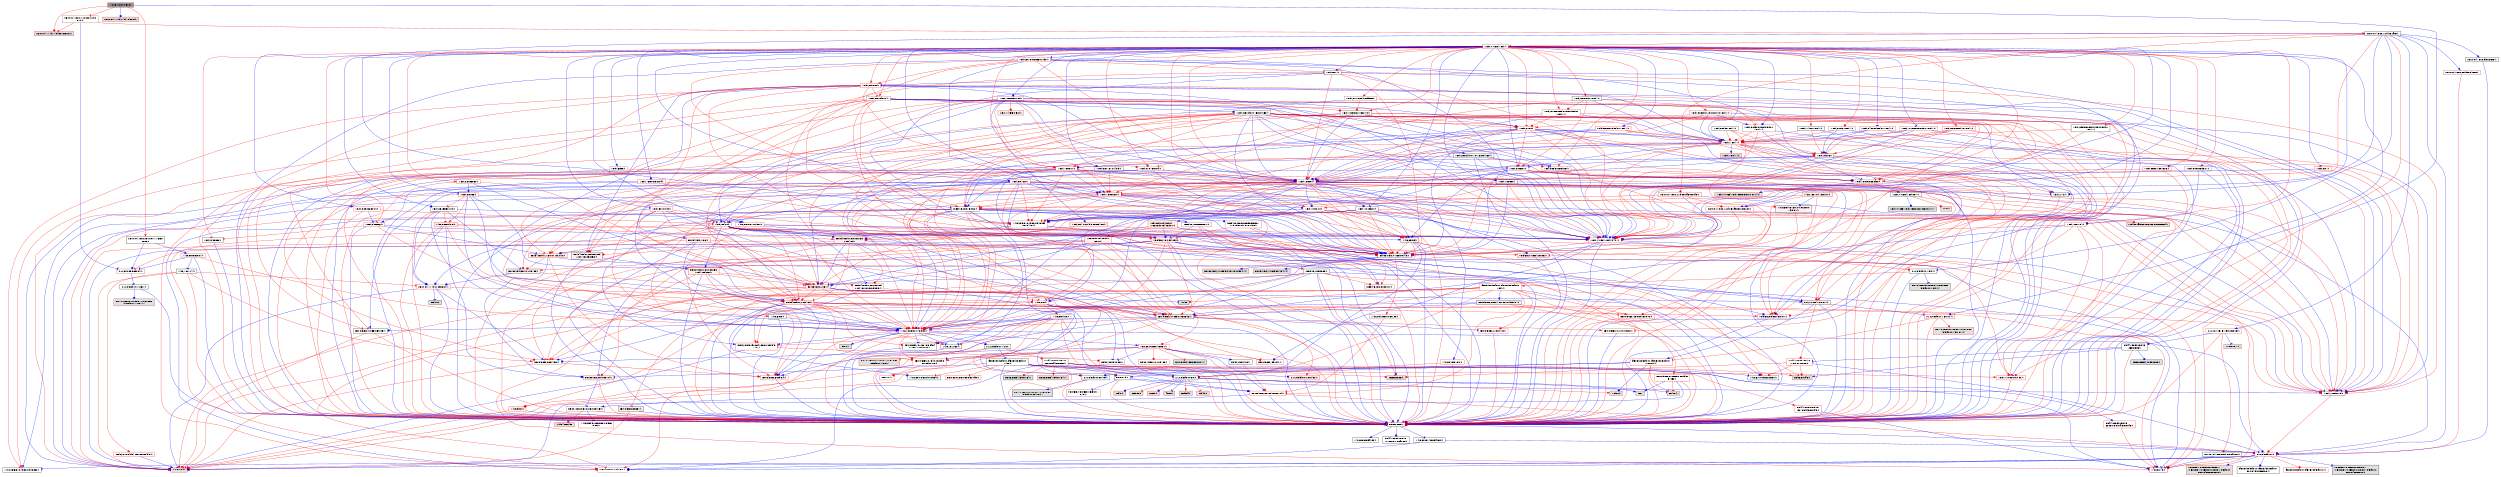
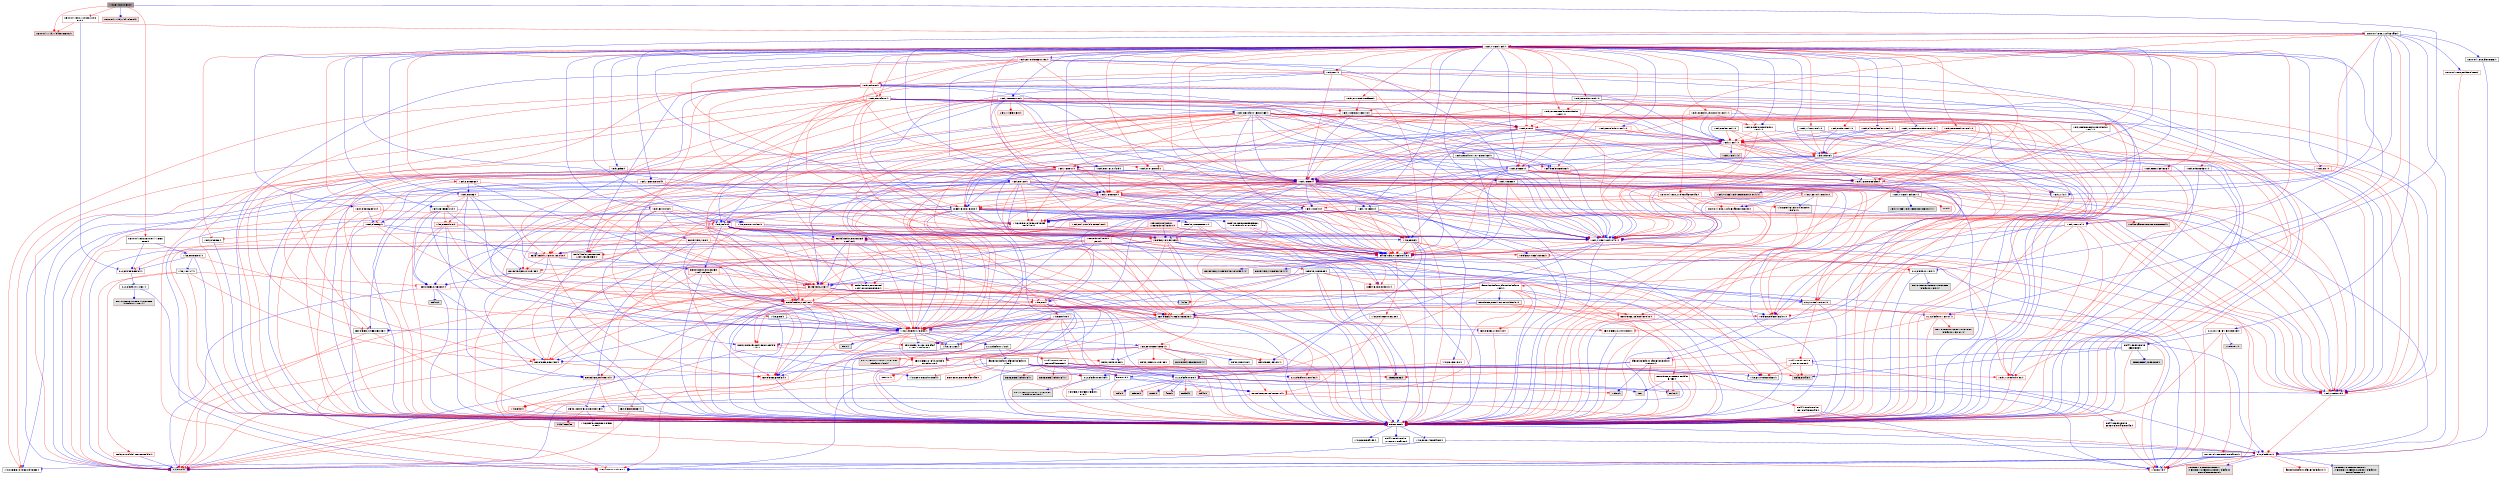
edge "Math/BoxSphereBounds.h" -> "Math/Plane.h": now "Math/UnrealMath.h" -> "Math/Plane.h"
edge "Math/RotationAboutPointMatrix.h" -> "Math/RotationTranslation Matrix.h": color blue -> red
node "UObject/TranslationMatrix.h": label "UObject/TranslationMatrix.h" -> "Math/TranslationMatrix.h"
edge "Math/Vector.h" -> "Misc/NetworkVersion.h": added
edge "Math/Quat.h" -> "Math/UnrealMathUtility.h": removed
node "HarmonixMidi/TypeHash.h": label "HarmonixMidi/TypeHash.h" -> "Templates/TypeHash.h"
edge "Map/FormatStringSan.h" -> "Containers/ContainersFwd.h": removed
node "GenericPlatform/GenericPlatform CompilerPreSetup.h": removed
